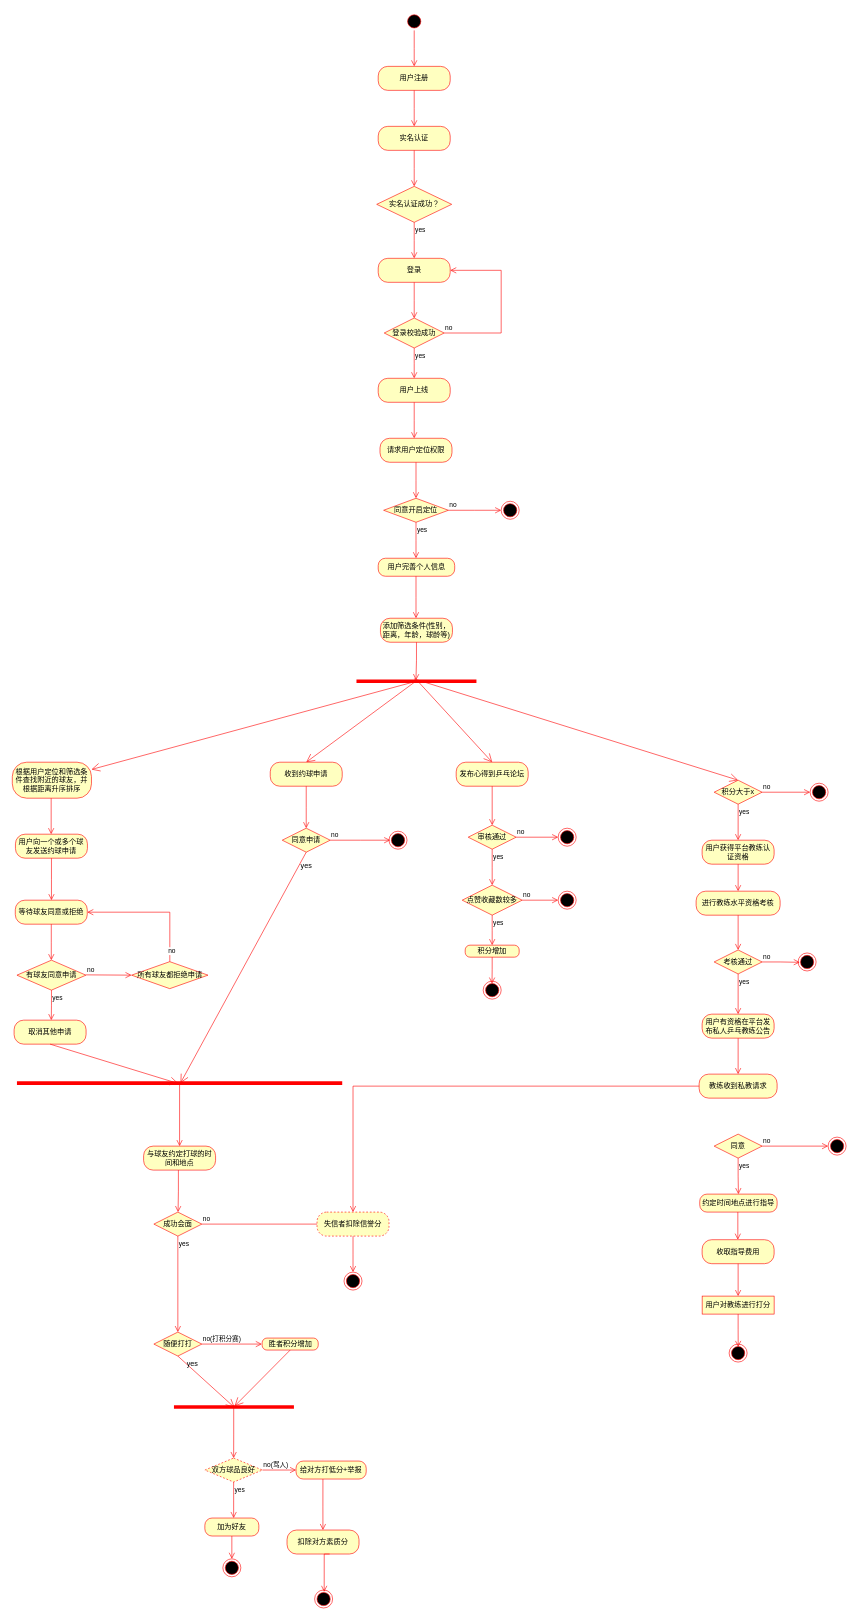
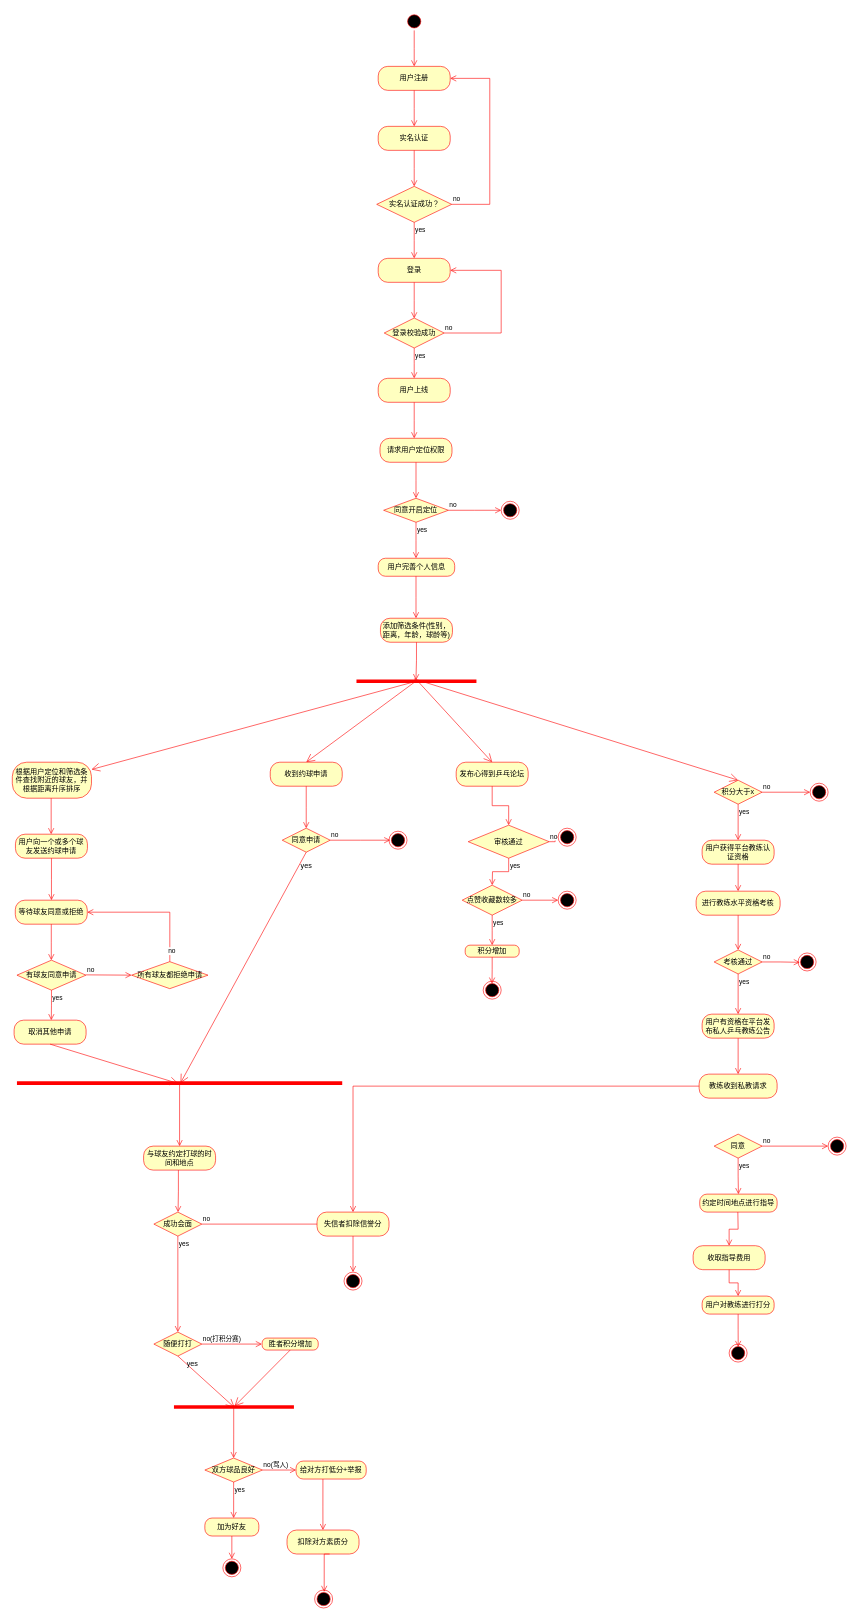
edge "实名认证成功？" -> "用户注册": added, label "no"
node "审核通过": size 48x24 -> 81x33
node "失信者扣除信誉分": style dashed -> solid
node "收取指导费用": moved (738, 1252) -> (729, 1258)
node "用户对教练进行打分": shape rectangle -> rounded rectangle
node "双方球品良好": style dashed -> solid
